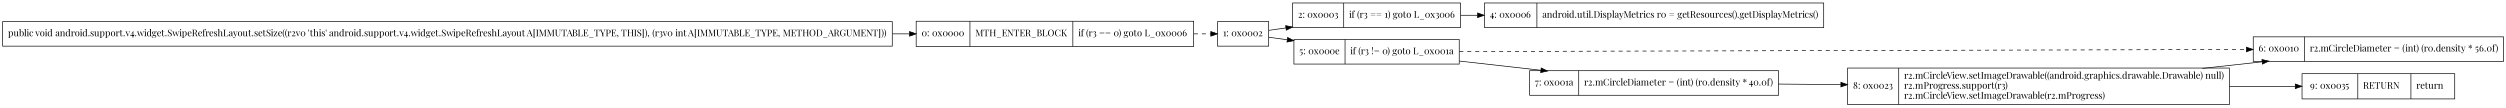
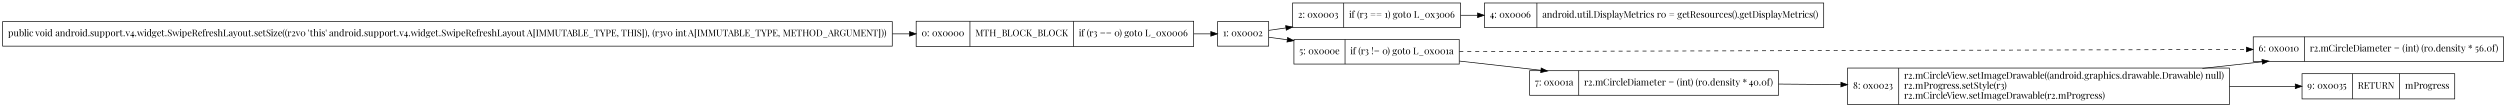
node "0: 0x0000": text "MTH_ENTER_BLOCK" -> "MTH_BLOCK_BLOCK"
edge "0: 0x0000" -> "1: 0x0002": style dashed -> solid
node "8: 0x0023": text "r2.mProgress.support(r3)" -> "r2.mProgress.setStyle(r3)"
node "9: 0x0035": text "return" -> "mProgress"
